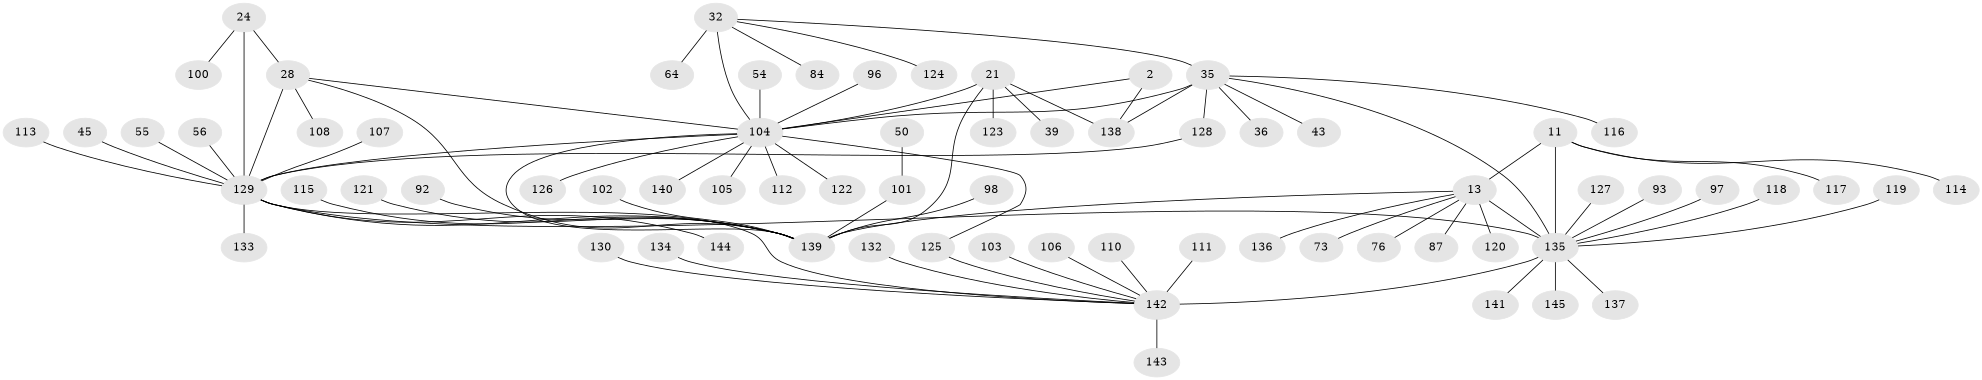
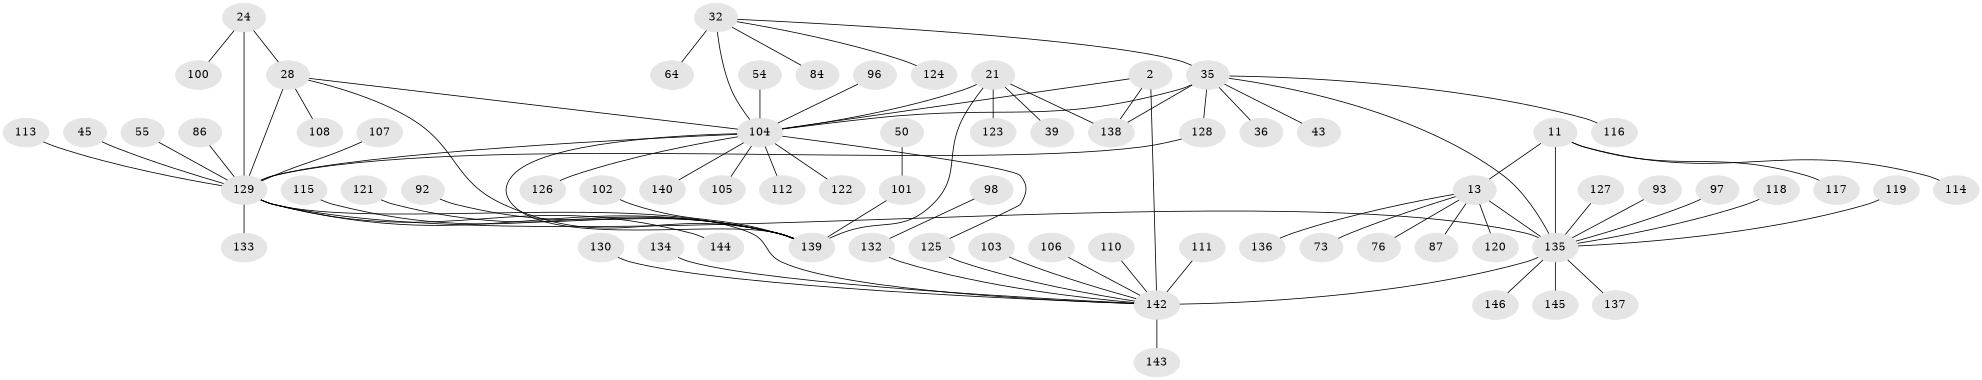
node "56": label "56" -> "86"
edge "2" -- "142": added
edge "13" -- "139": removed
edge "98" -- "139": now "98" -- "132"
node "141": label "141" -> "146"
